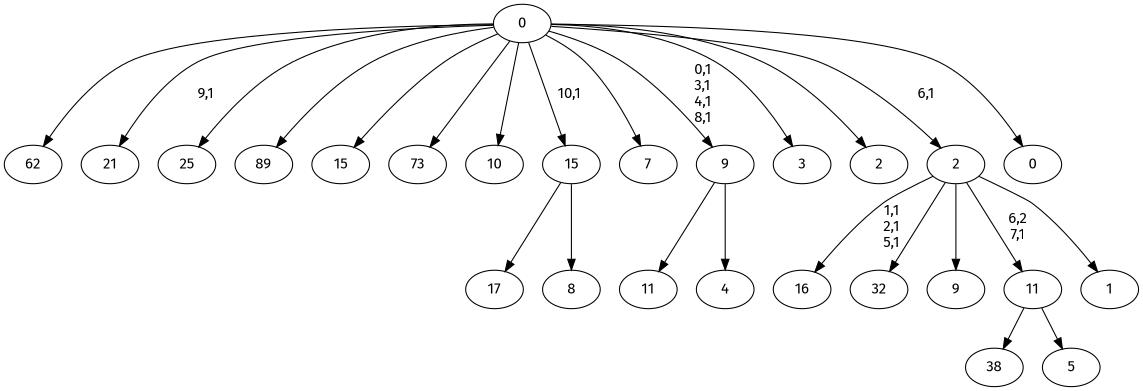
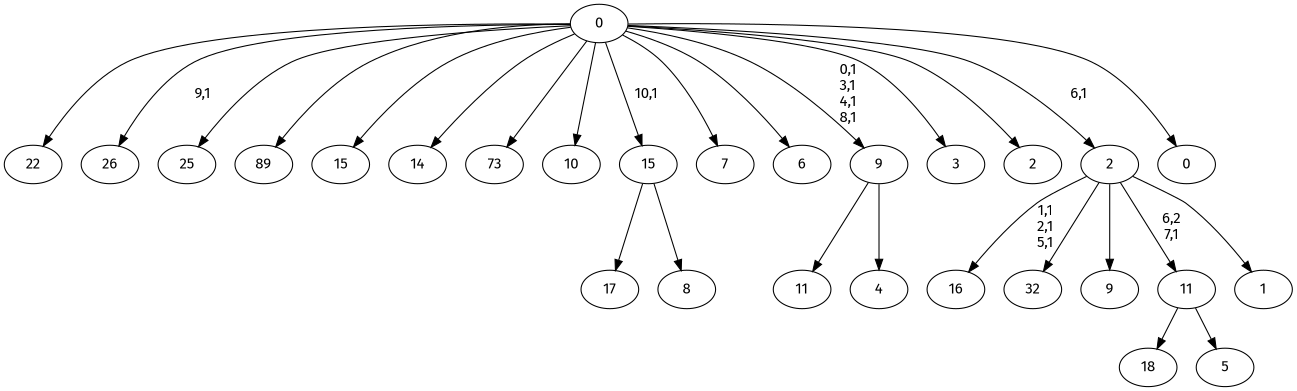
node "62": label "62" -> "22"
node "21": label "21" -> "26"
node "14": added
node "6": added
node "38": label "38" -> "18"
